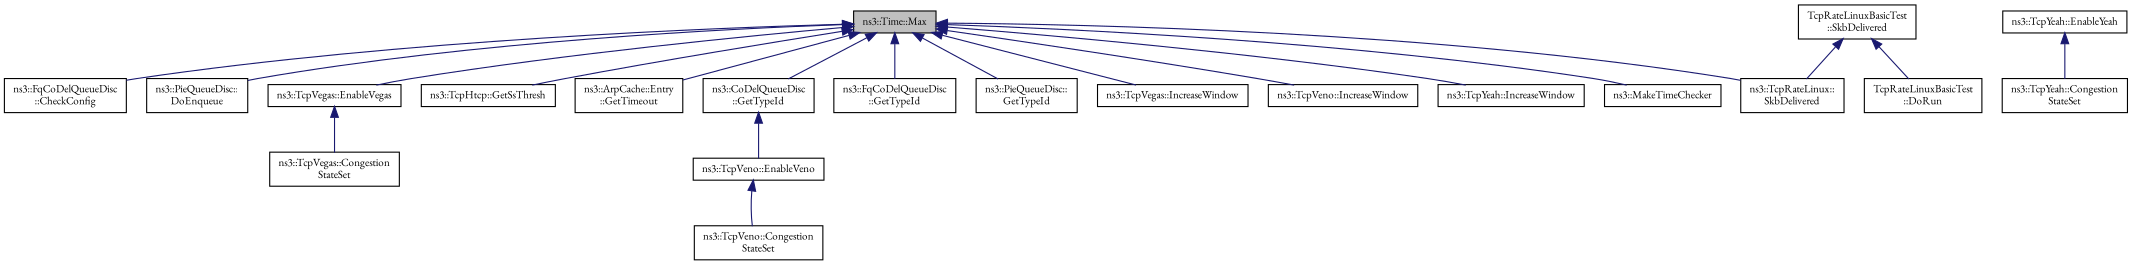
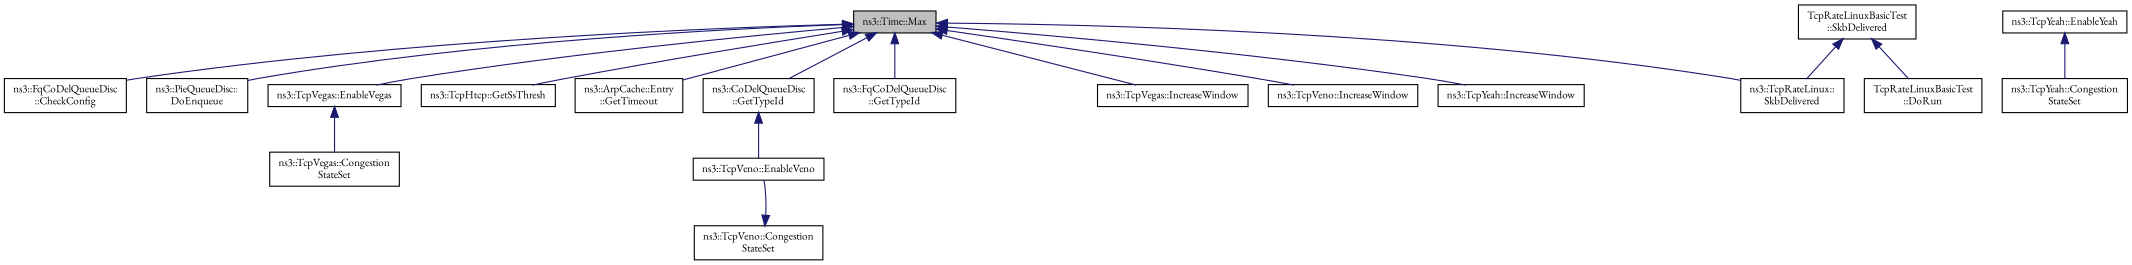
node "ns3::PieQueueDisc:: GetTypeId": removed
node "ns3::MakeTimeChecker": removed
edge "ns3::TcpVeno::Congestion StateSet" -> "ns3::TcpVeno::EnableVeno": reversed
